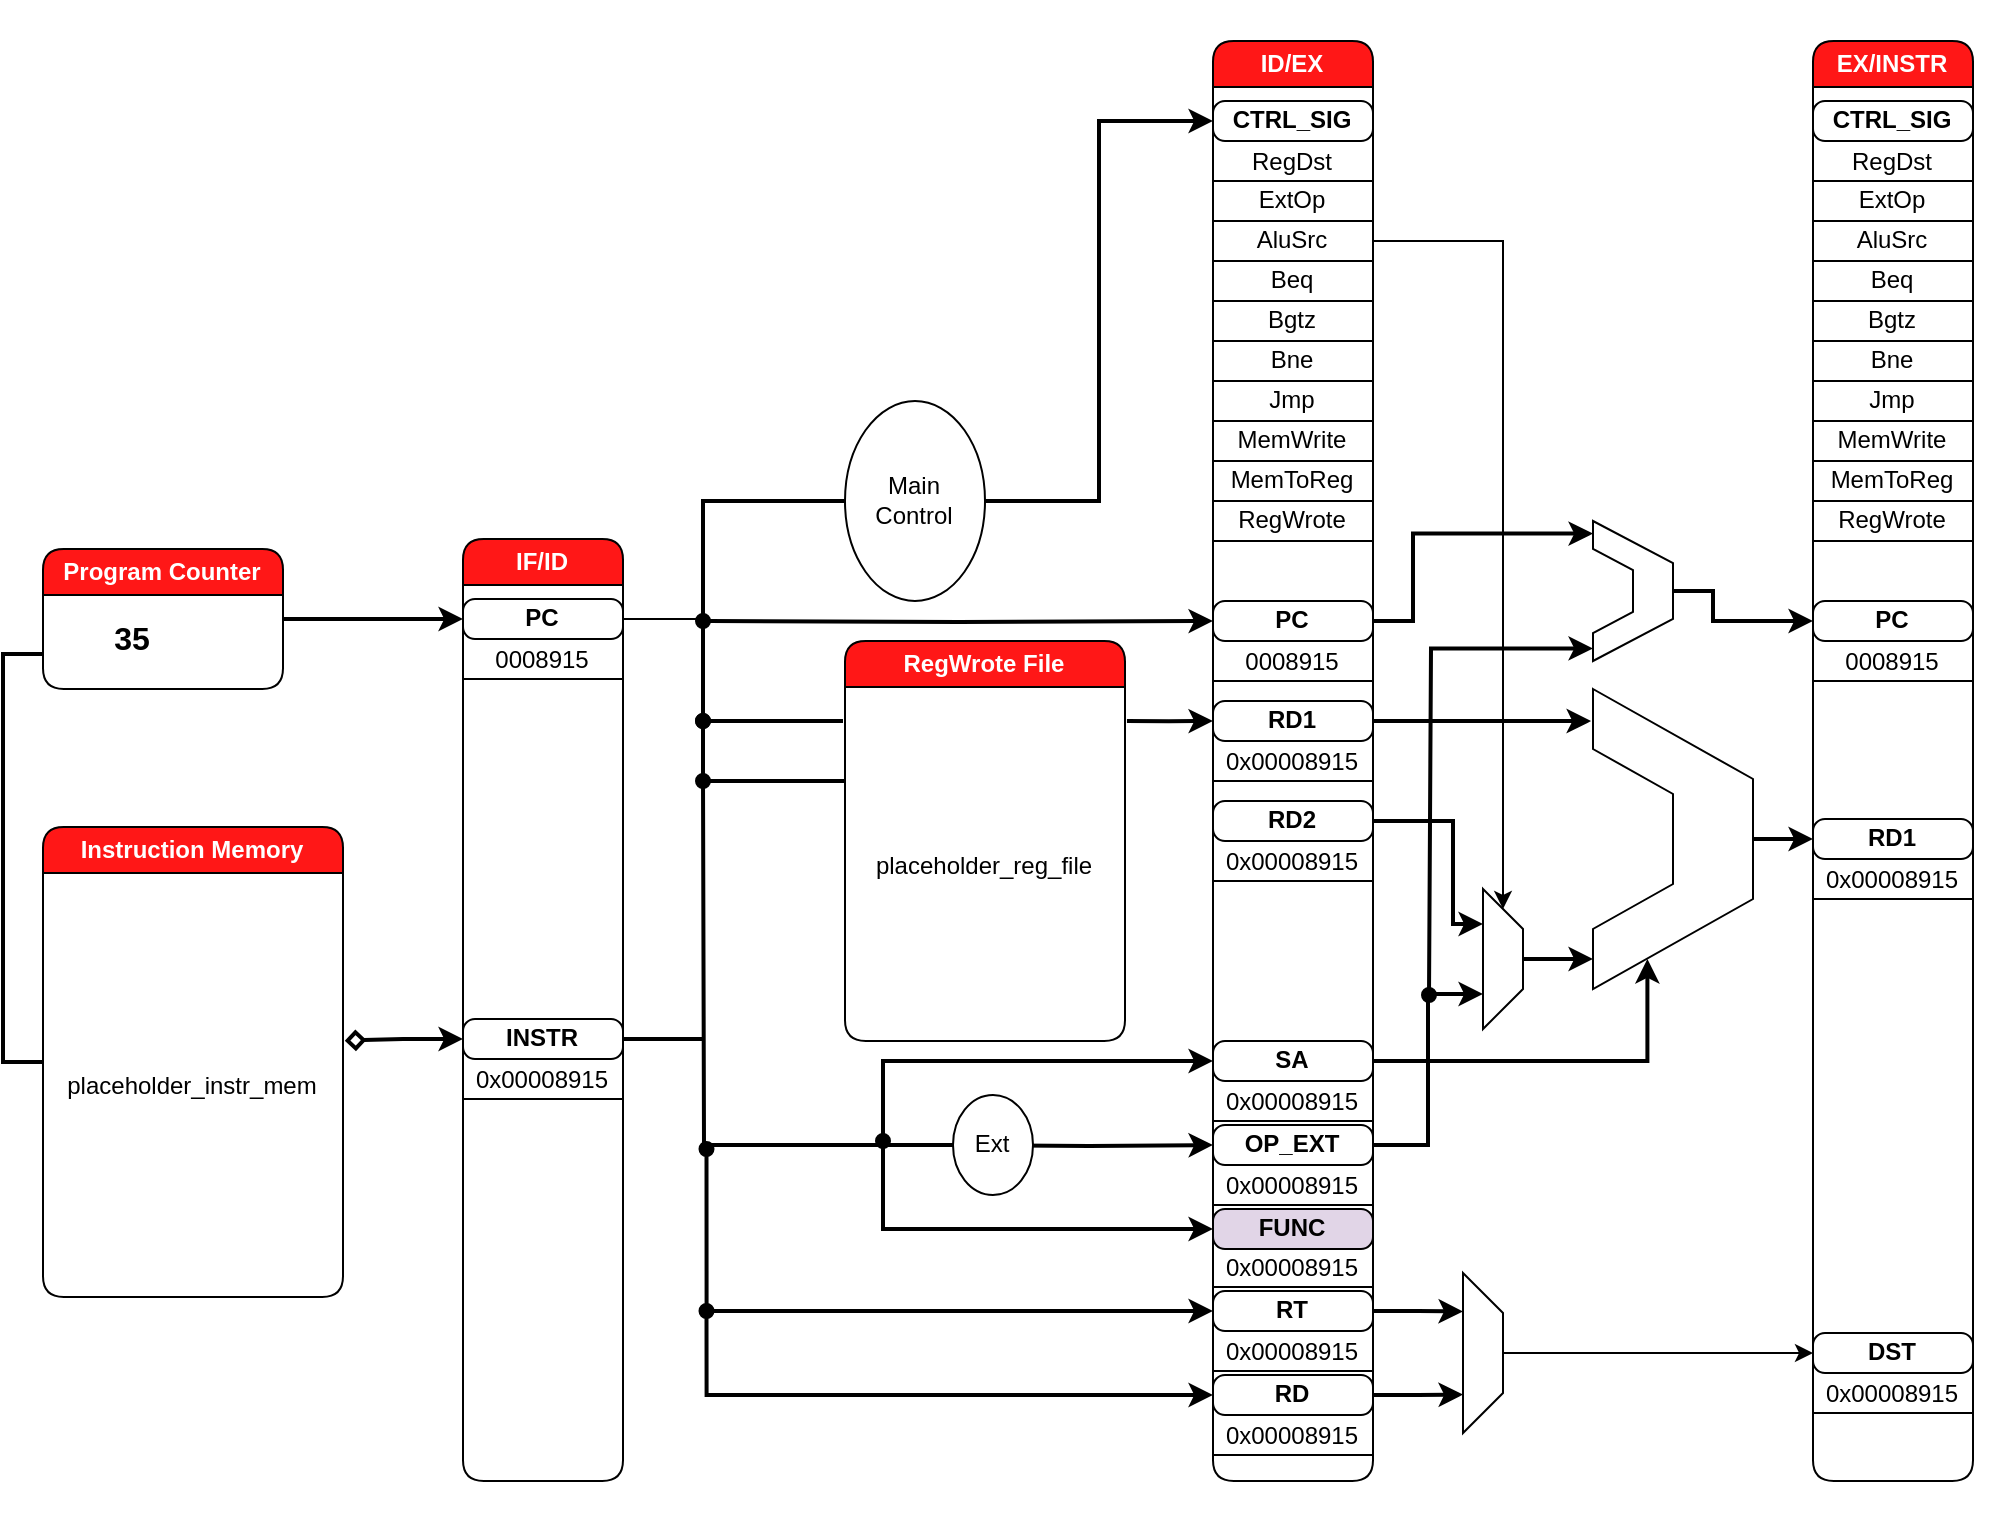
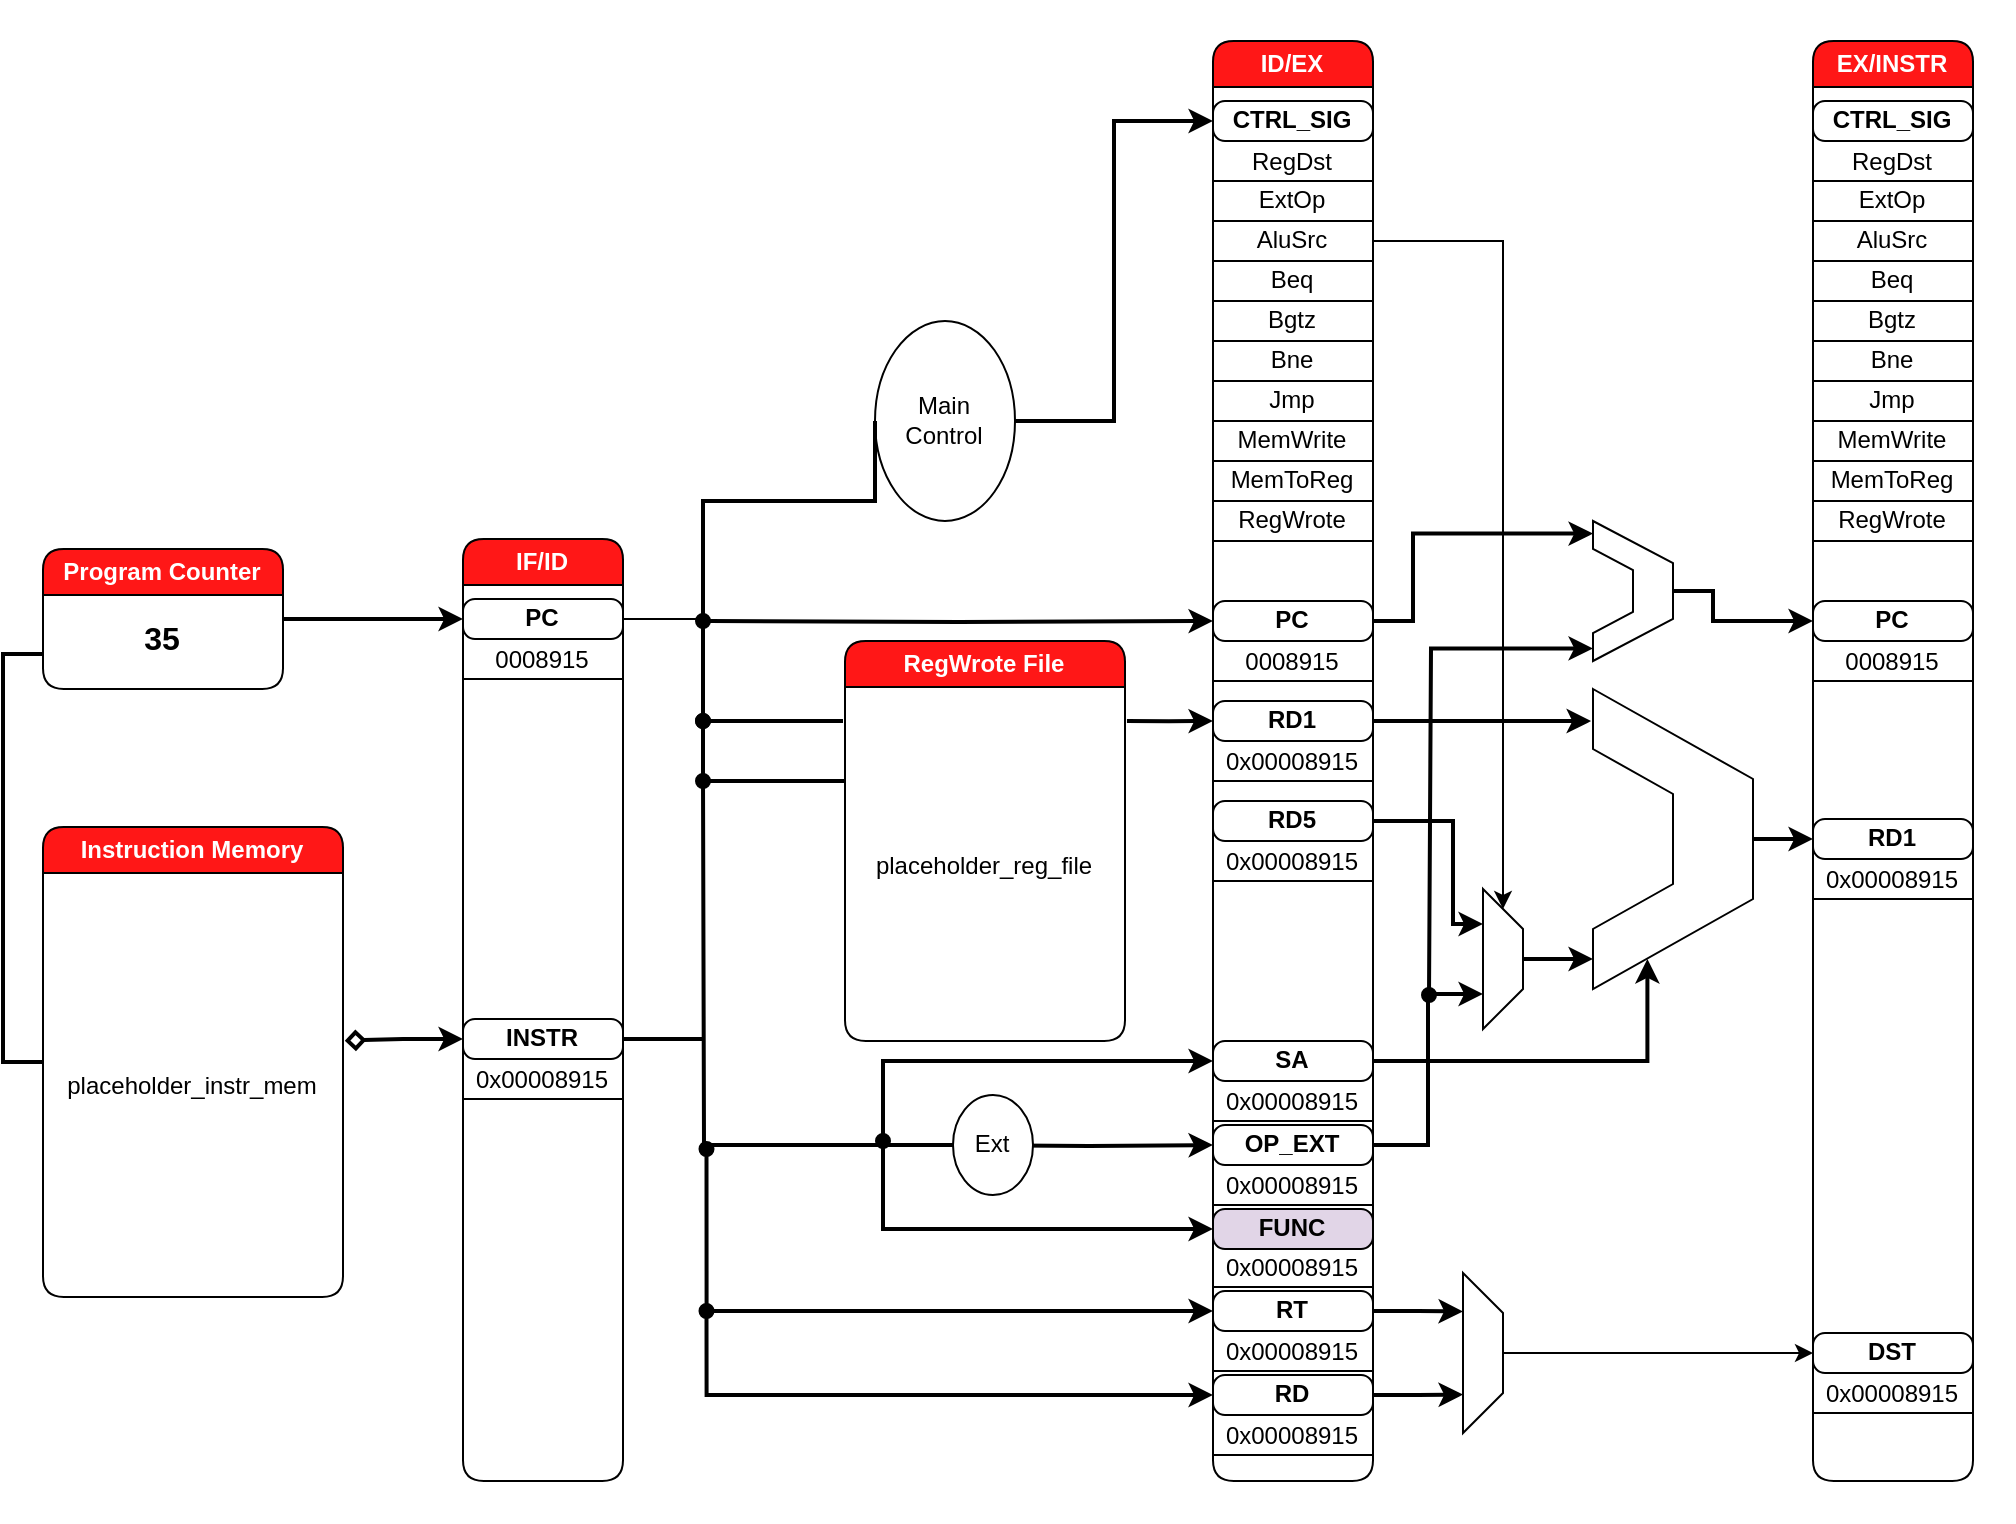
node "Main Control": moved (915, 501) -> (945, 421)
node "35": moved (133, 639) -> (163, 639)
node "RD2": label "RD2" -> "RD5"
